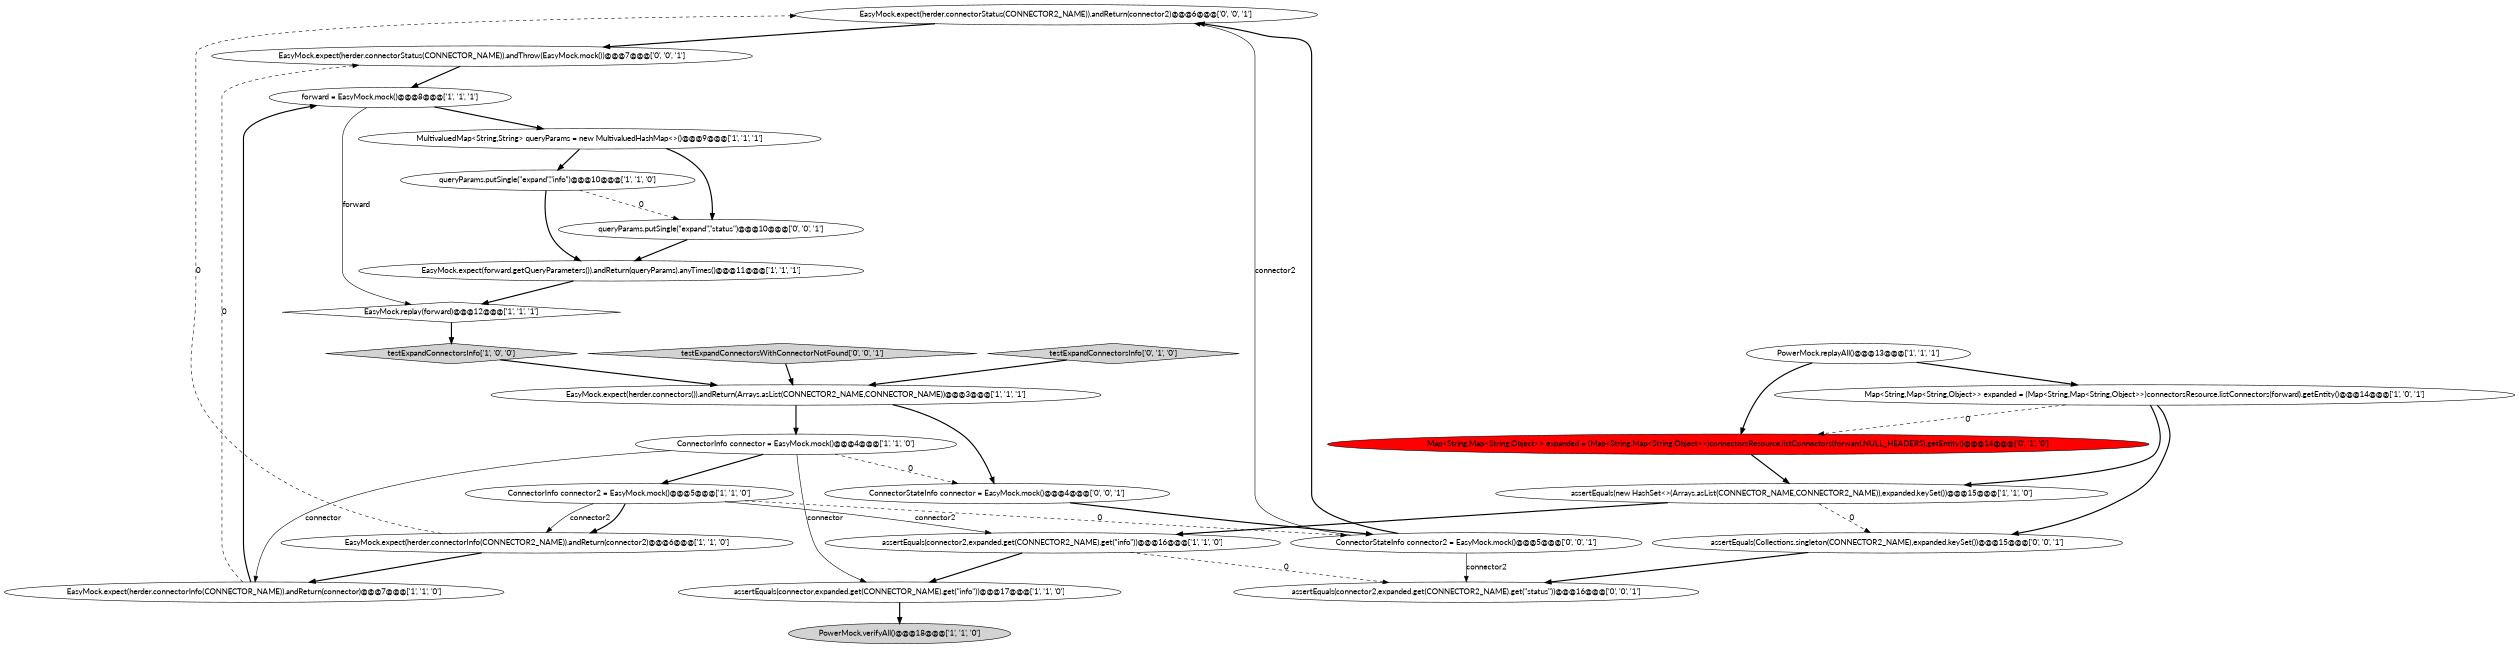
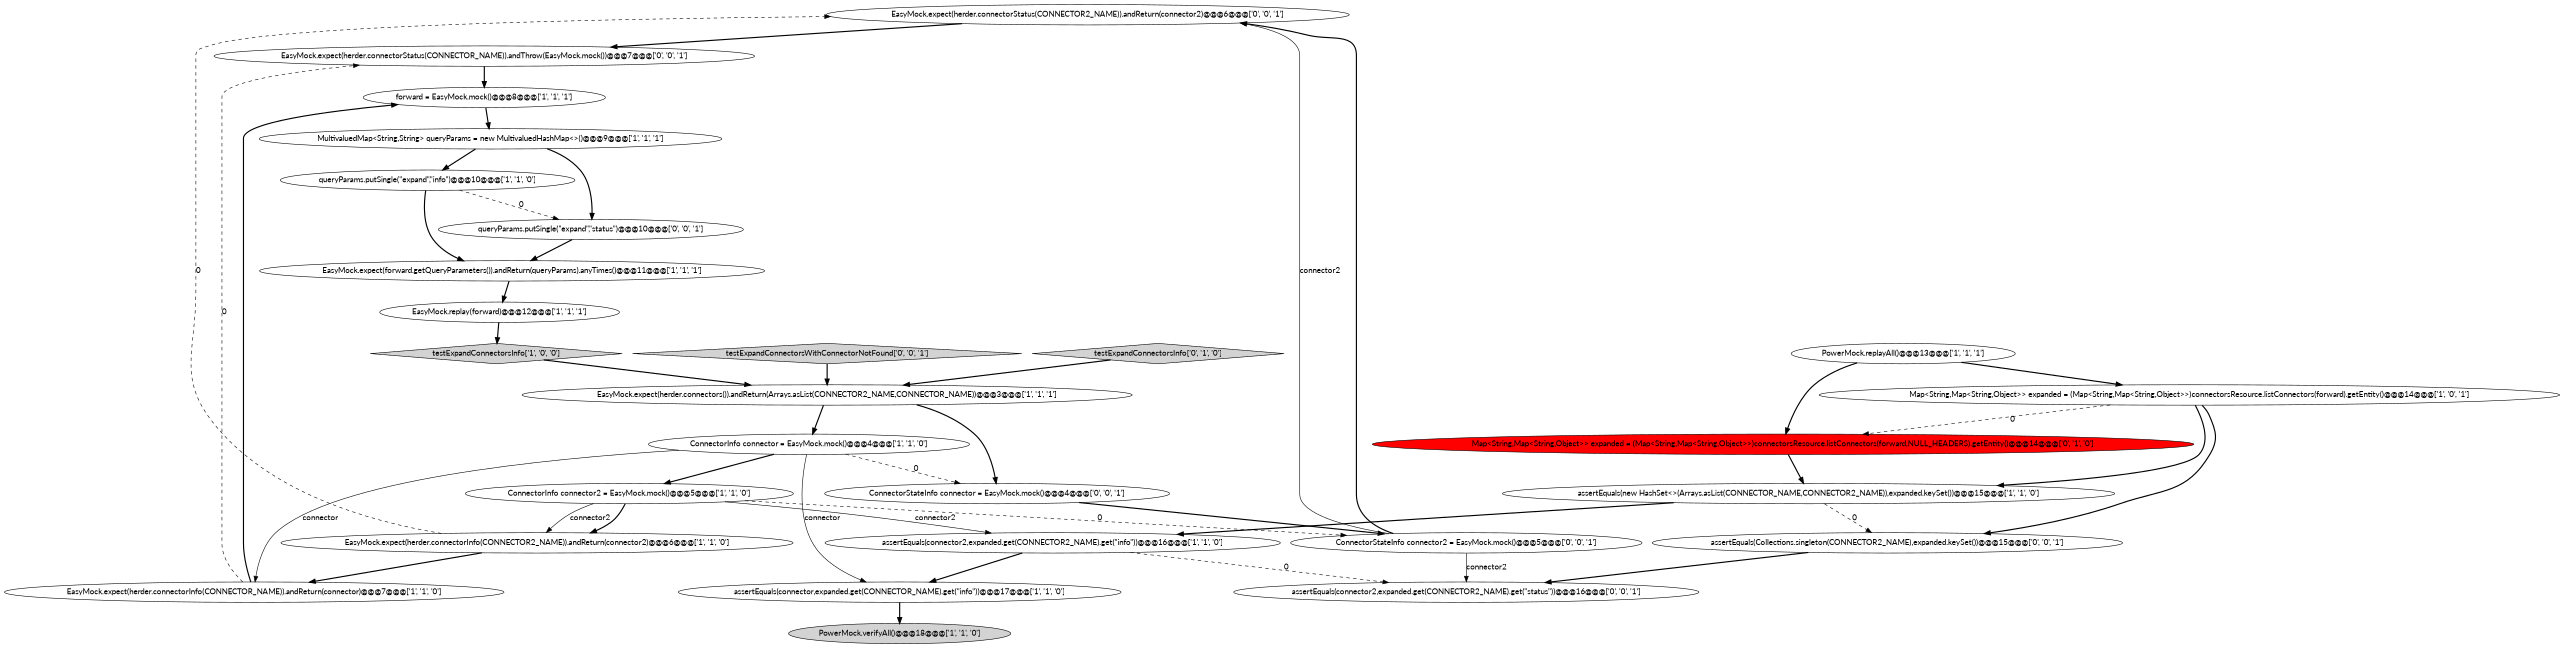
edge "forward = EasyMock.mock()@@@8@@@['1', '1', '1']" -> "EasyMock.replay(forward)@@@12@@@['1', '1', '1']": removed, label "forward"
node "EasyMock.replay(forward)@@@12@@@['1', '1', '1']": shape diamond -> ellipse
